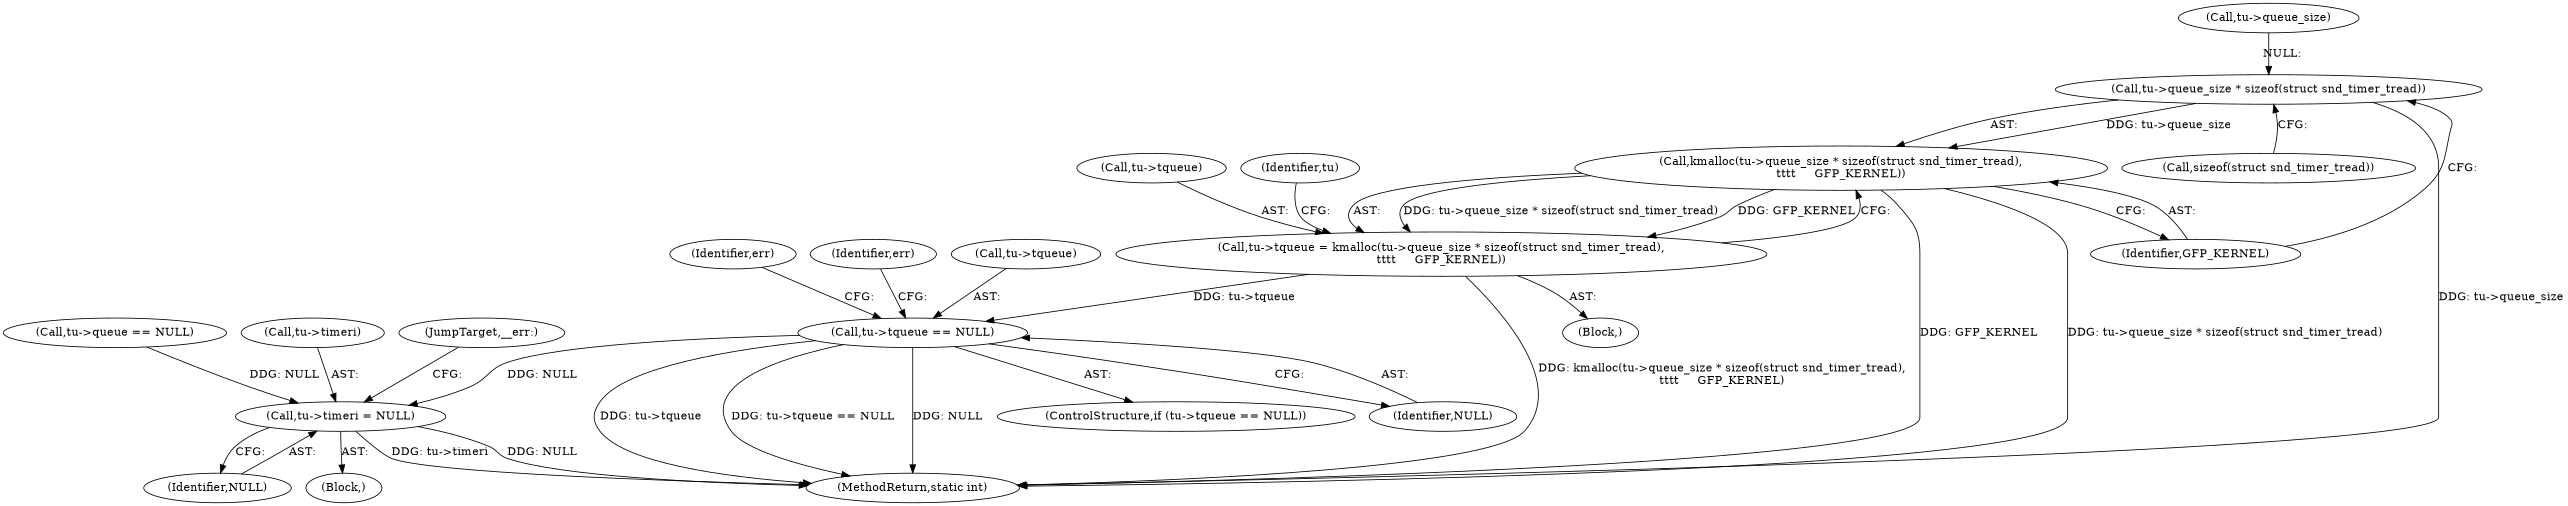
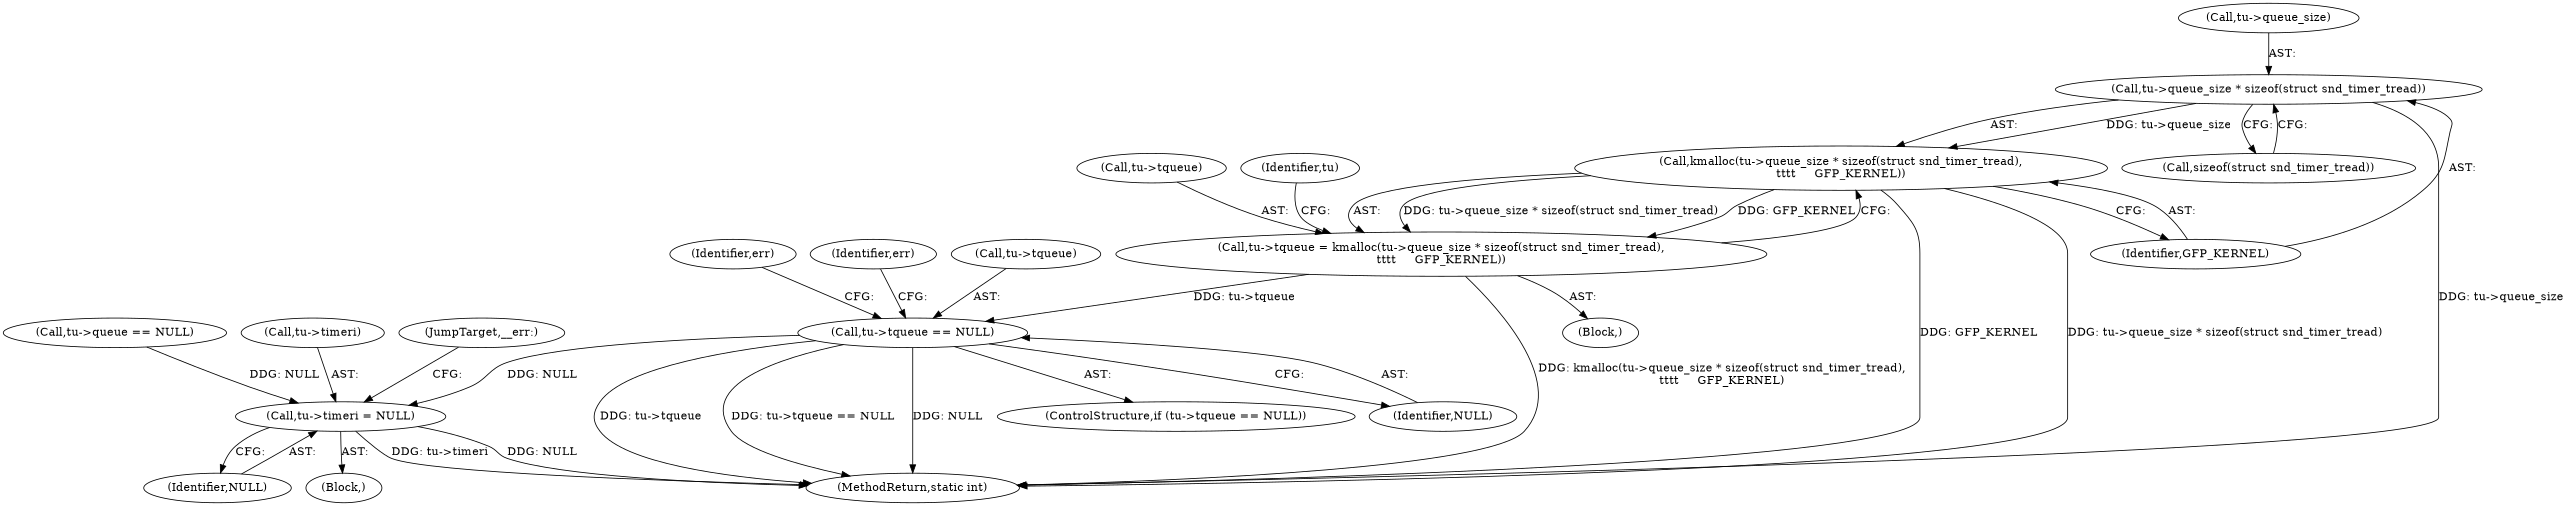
edge "(Call,tu->queue_size)" -> "(Call,tu->queue_size * sizeof(struct snd_timer_tread))": label "NULL: " -> "AST: "
edge "(Call,tu->queue_size * sizeof(struct snd_timer_tread))" -> "(Call,sizeof(struct snd_timer_tread))": added, label "CFG:"
edge "(Identifier,GFP_KERNEL)" -> "(Call,tu->queue_size * sizeof(struct snd_timer_tread))": label "CFG: " -> "AST: "
